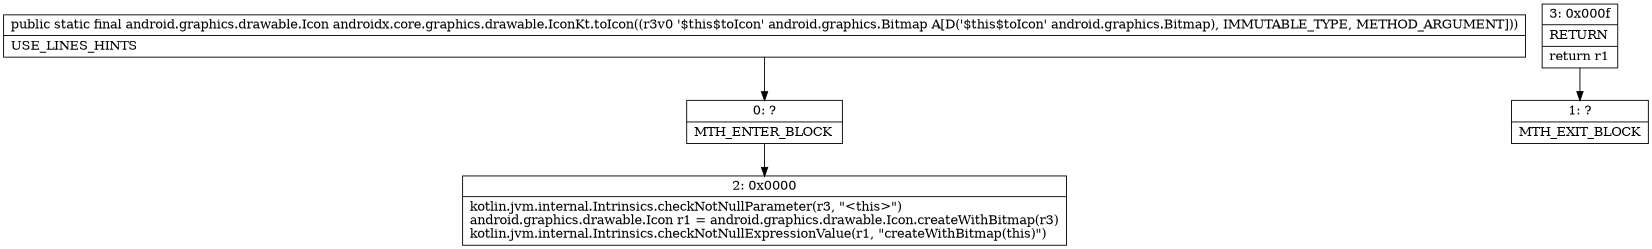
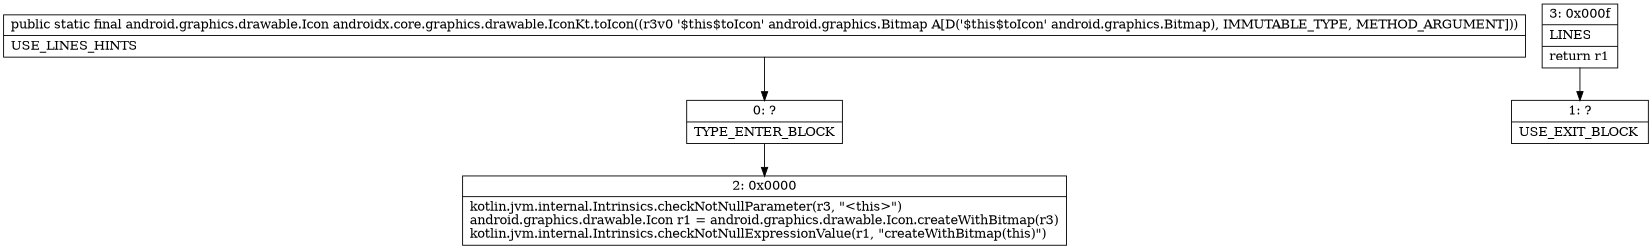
node "3: 0x000f": text "RETURN" -> "LINES"
node "0: ?": text "MTH_ENTER_BLOCK" -> "TYPE_ENTER_BLOCK"
node "1: ?": text "MTH_EXIT_BLOCK" -> "USE_EXIT_BLOCK"
